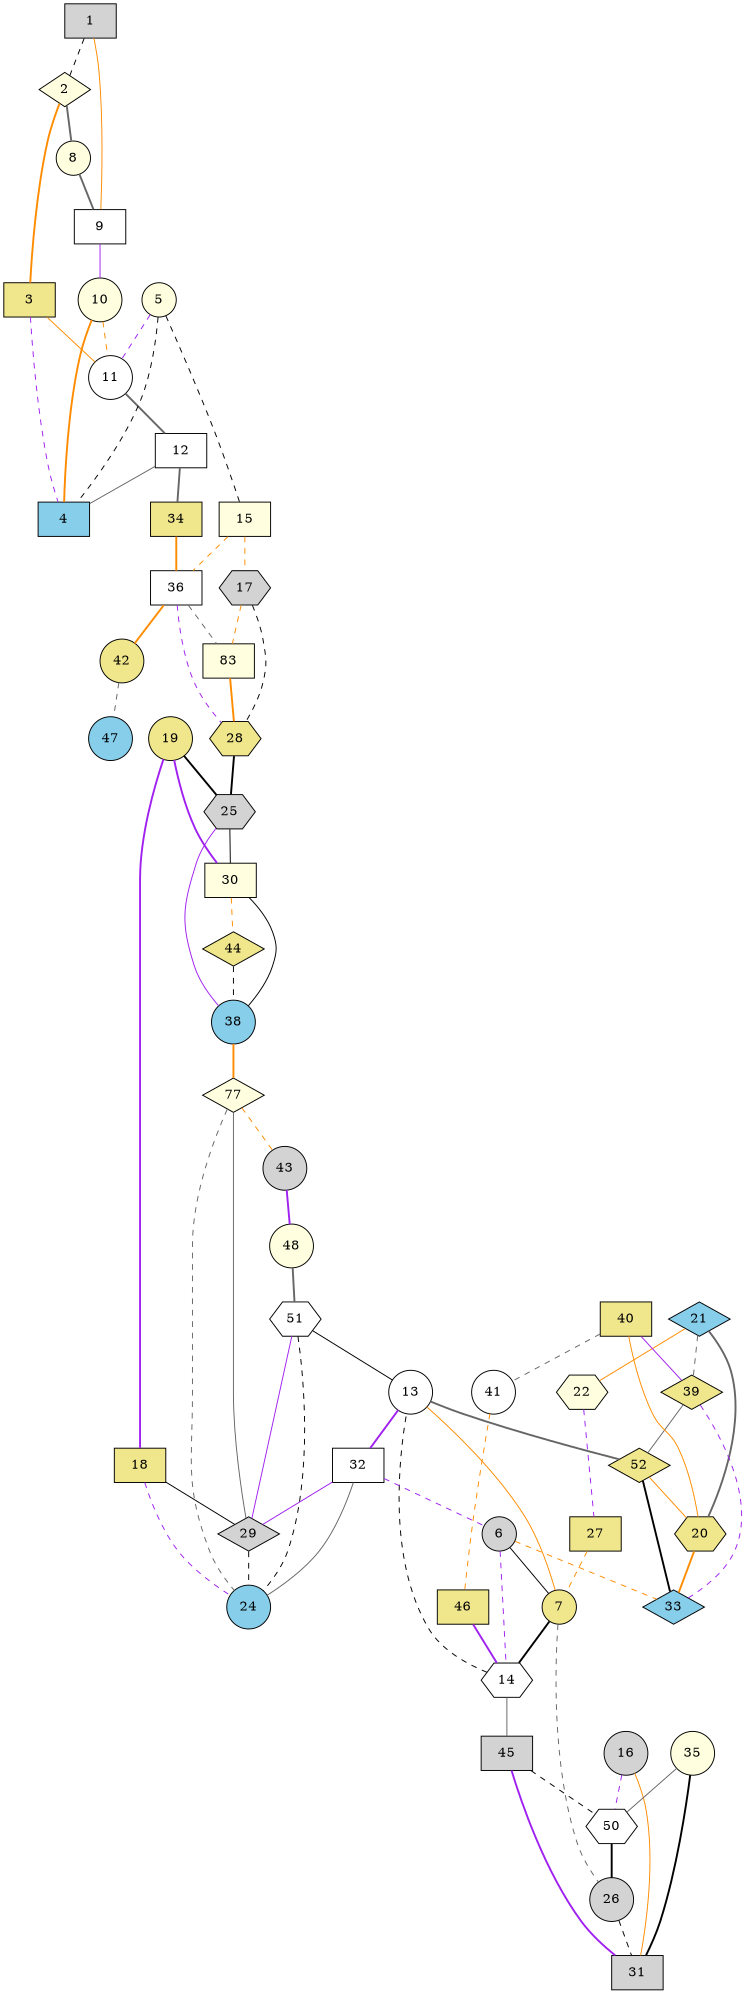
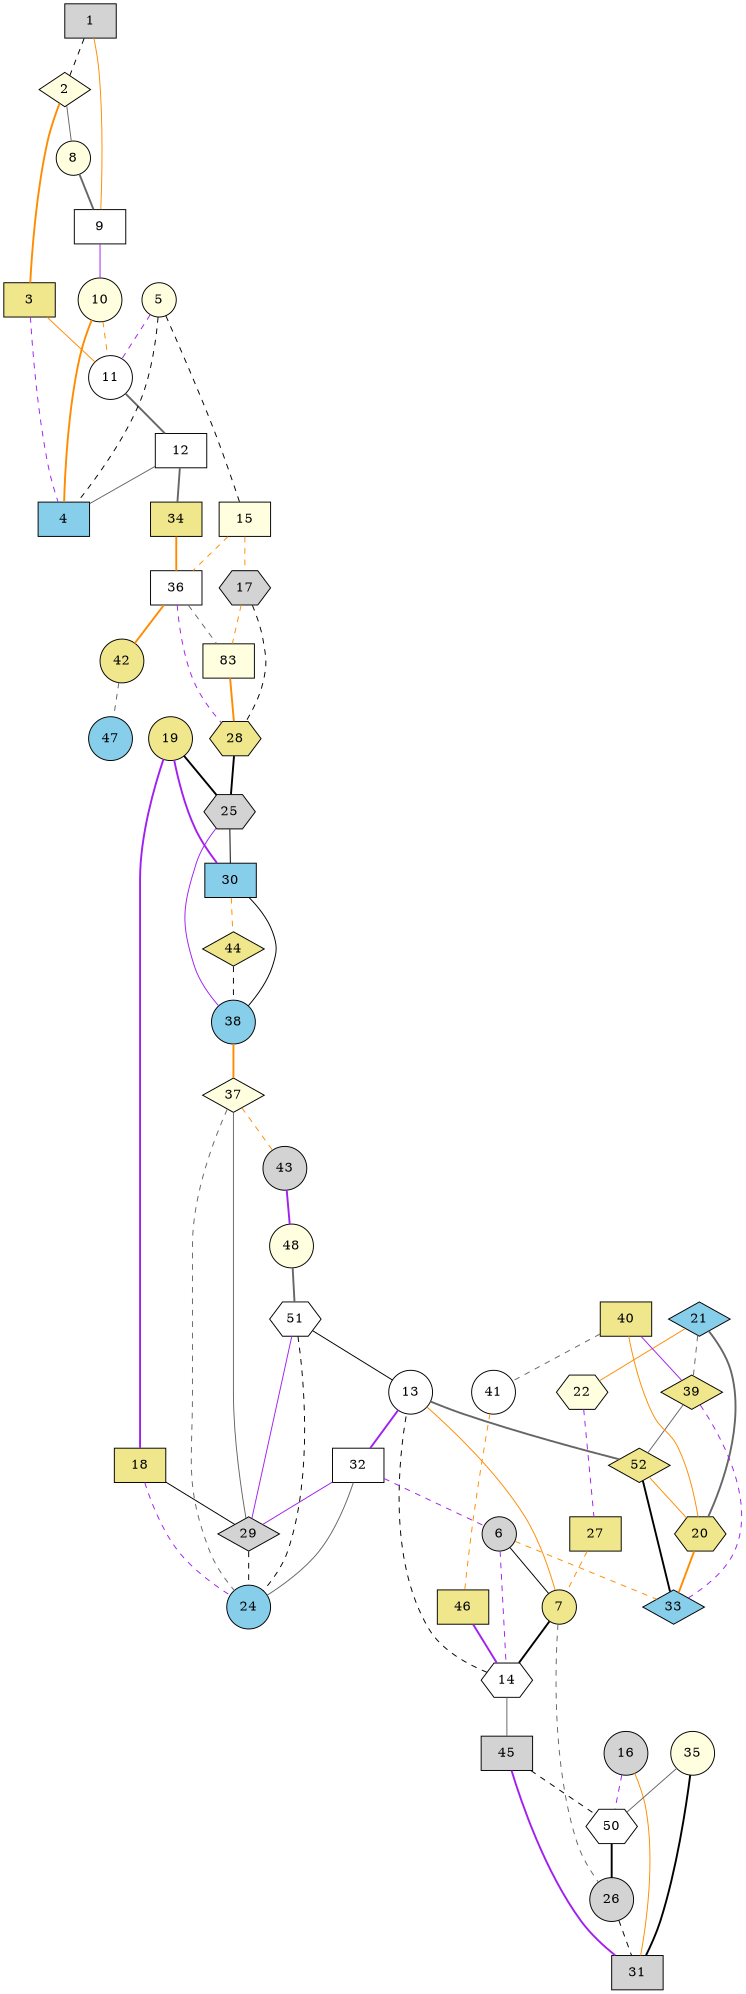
edge "2" -- "8": style bold -> solid
node "30": fillcolor lightyellow -> skyblue
node "77": label "77" -> "37"
